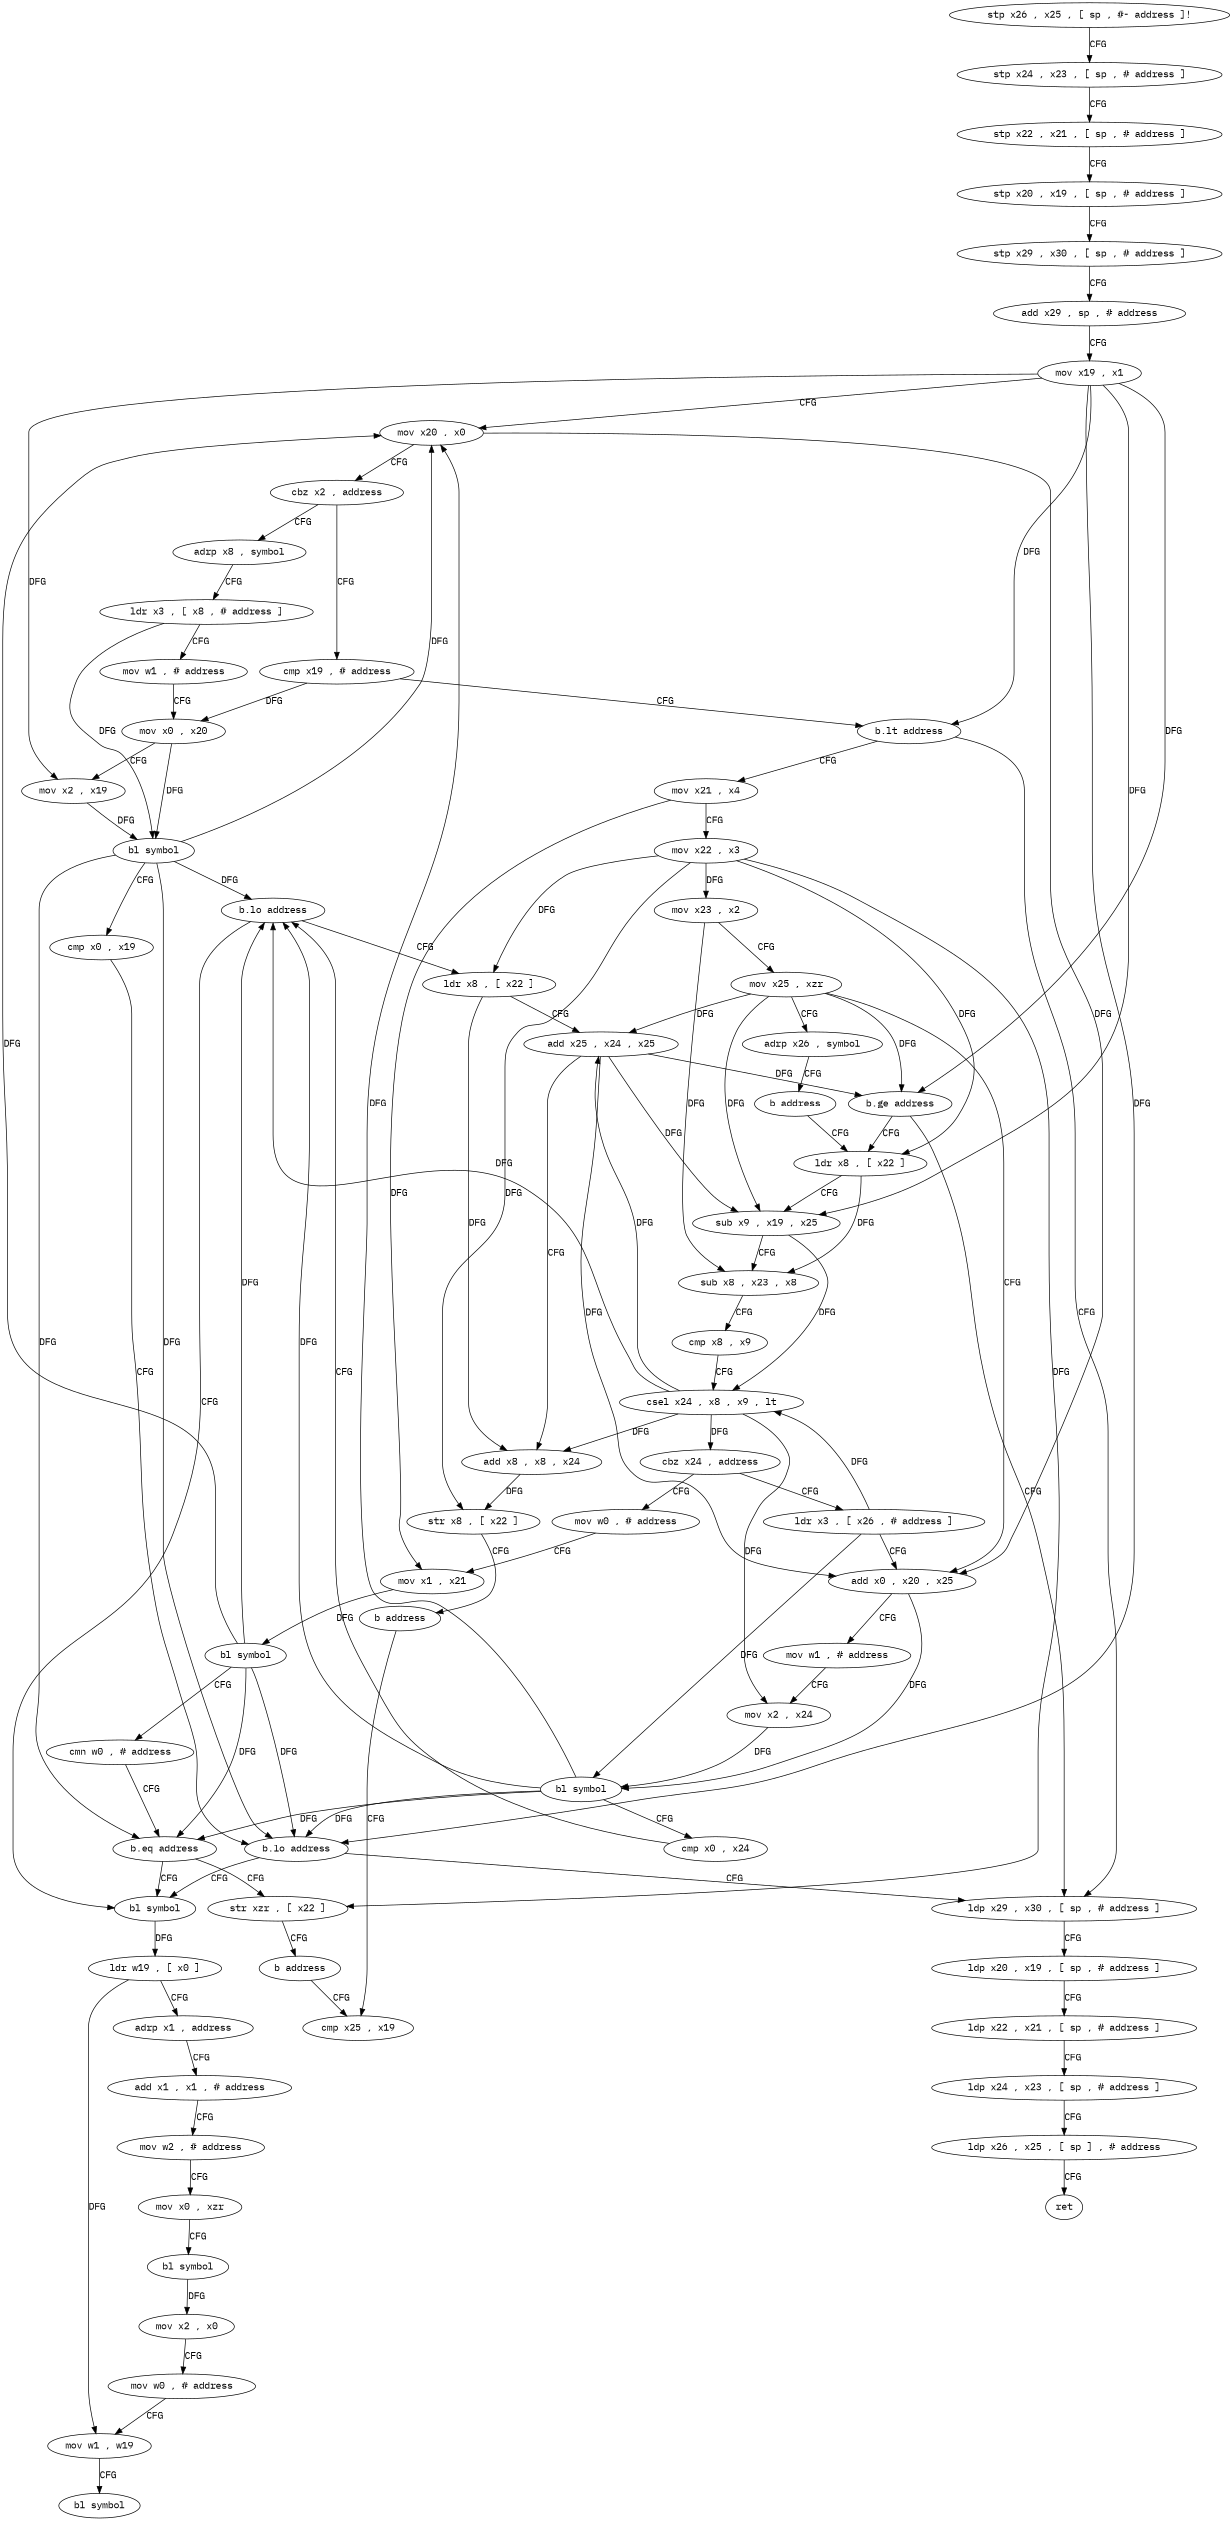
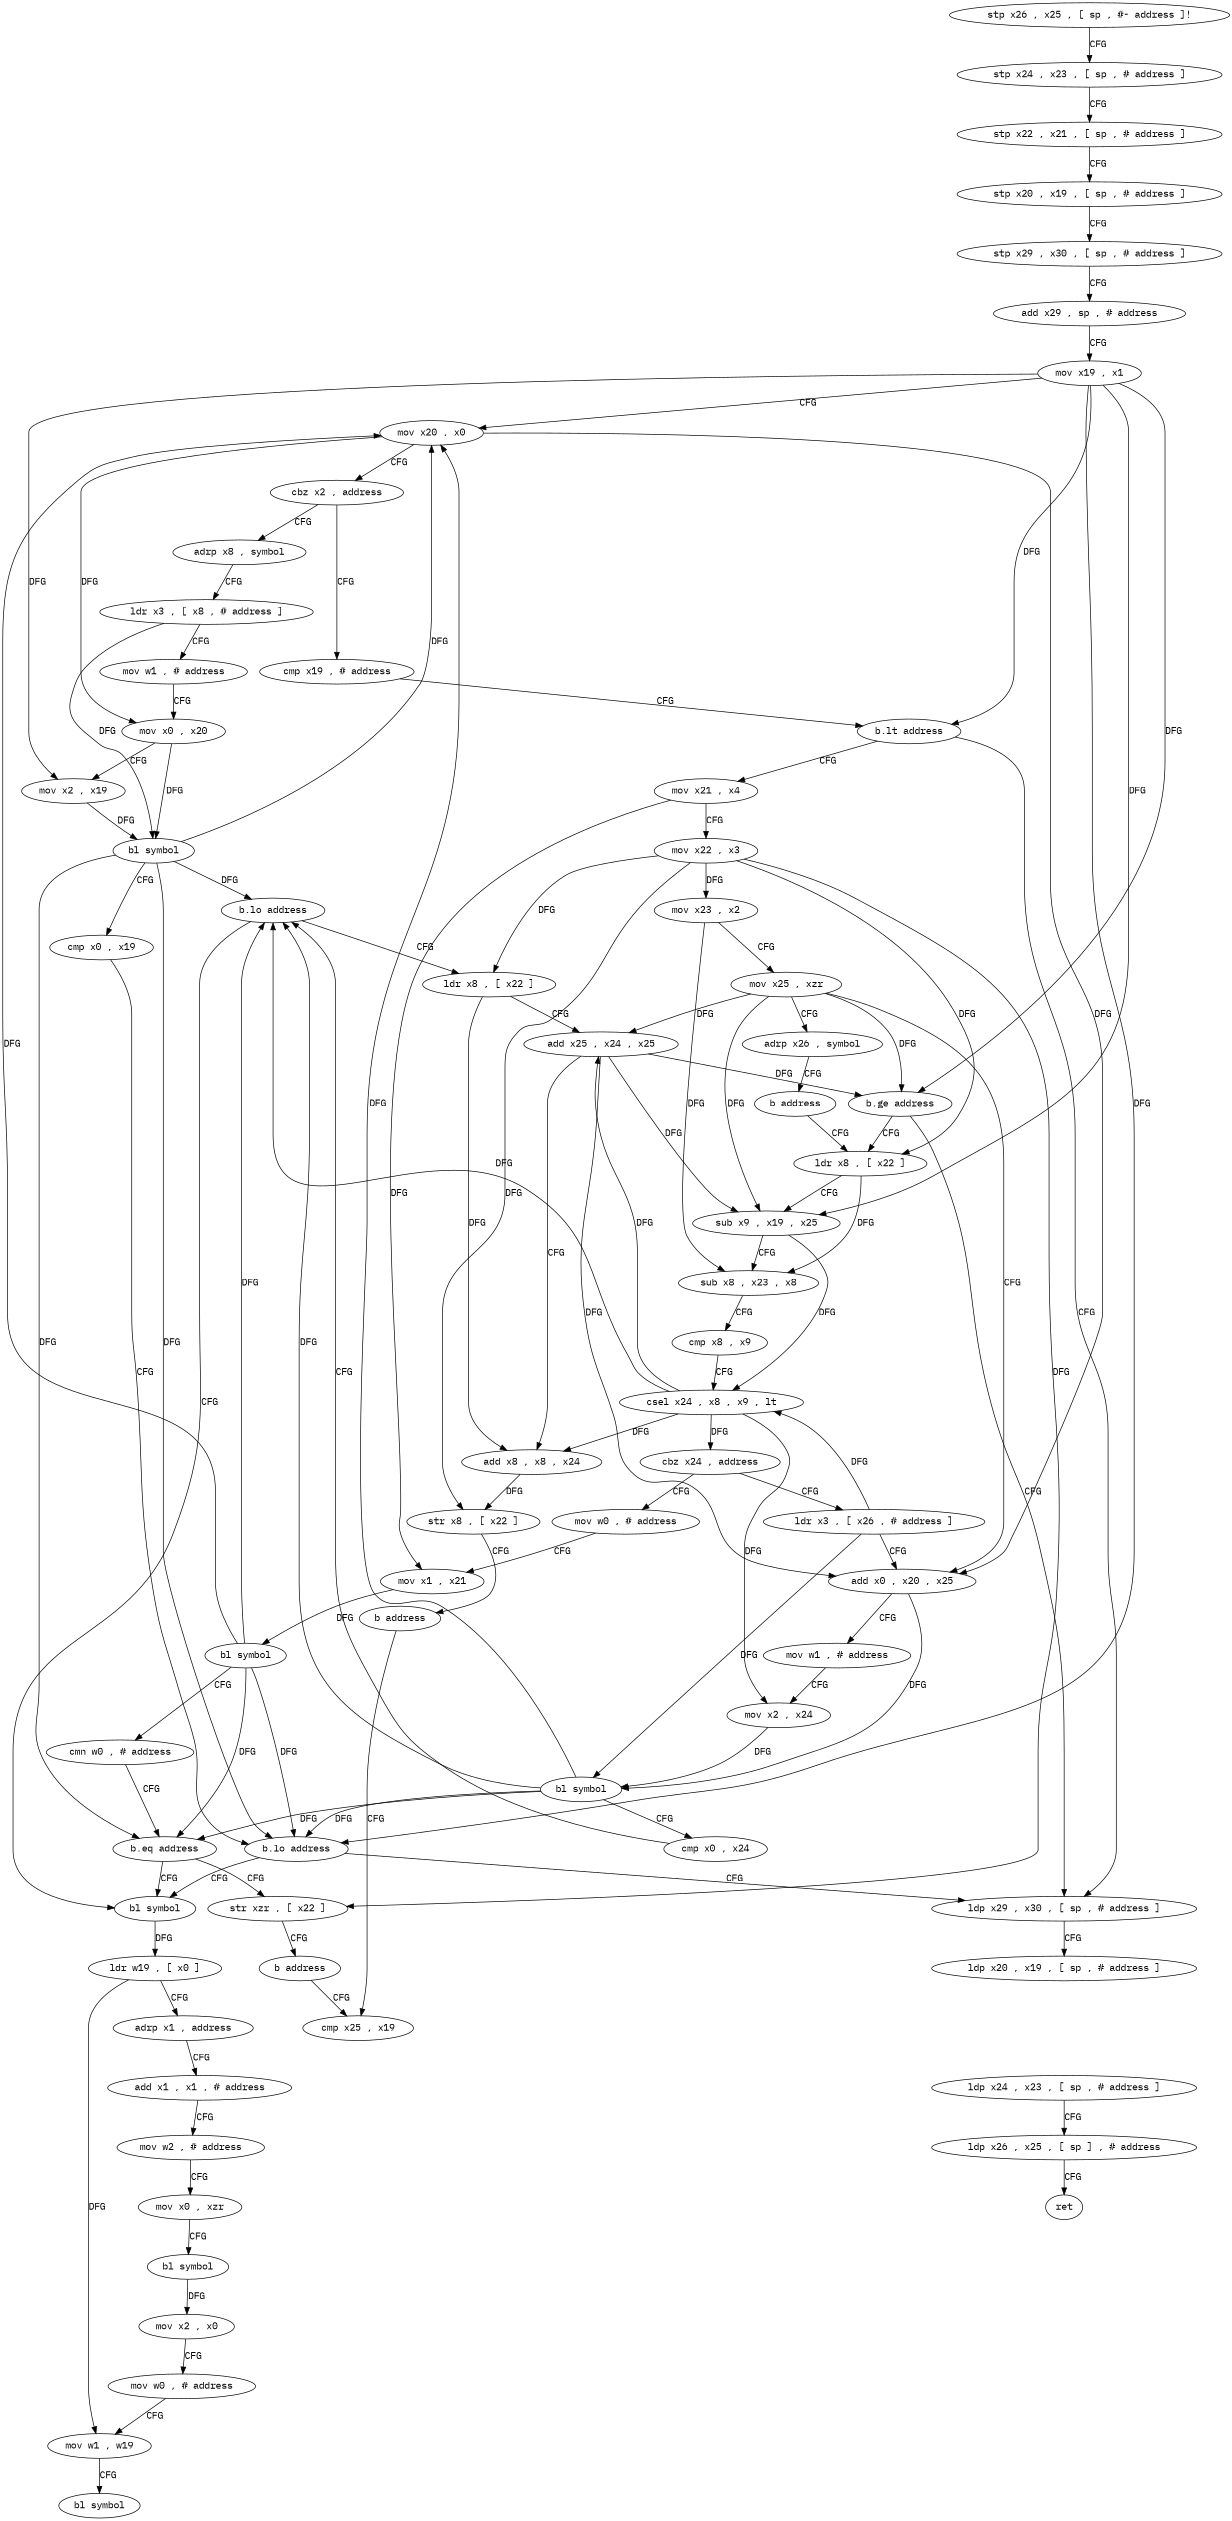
edge "cmp x19 , # address" -> "mov x0 , x20": now "mov x20 , x0" -> "mov x0 , x20"
node "ldp x22 , x21 , [ sp , # address ]": removed
